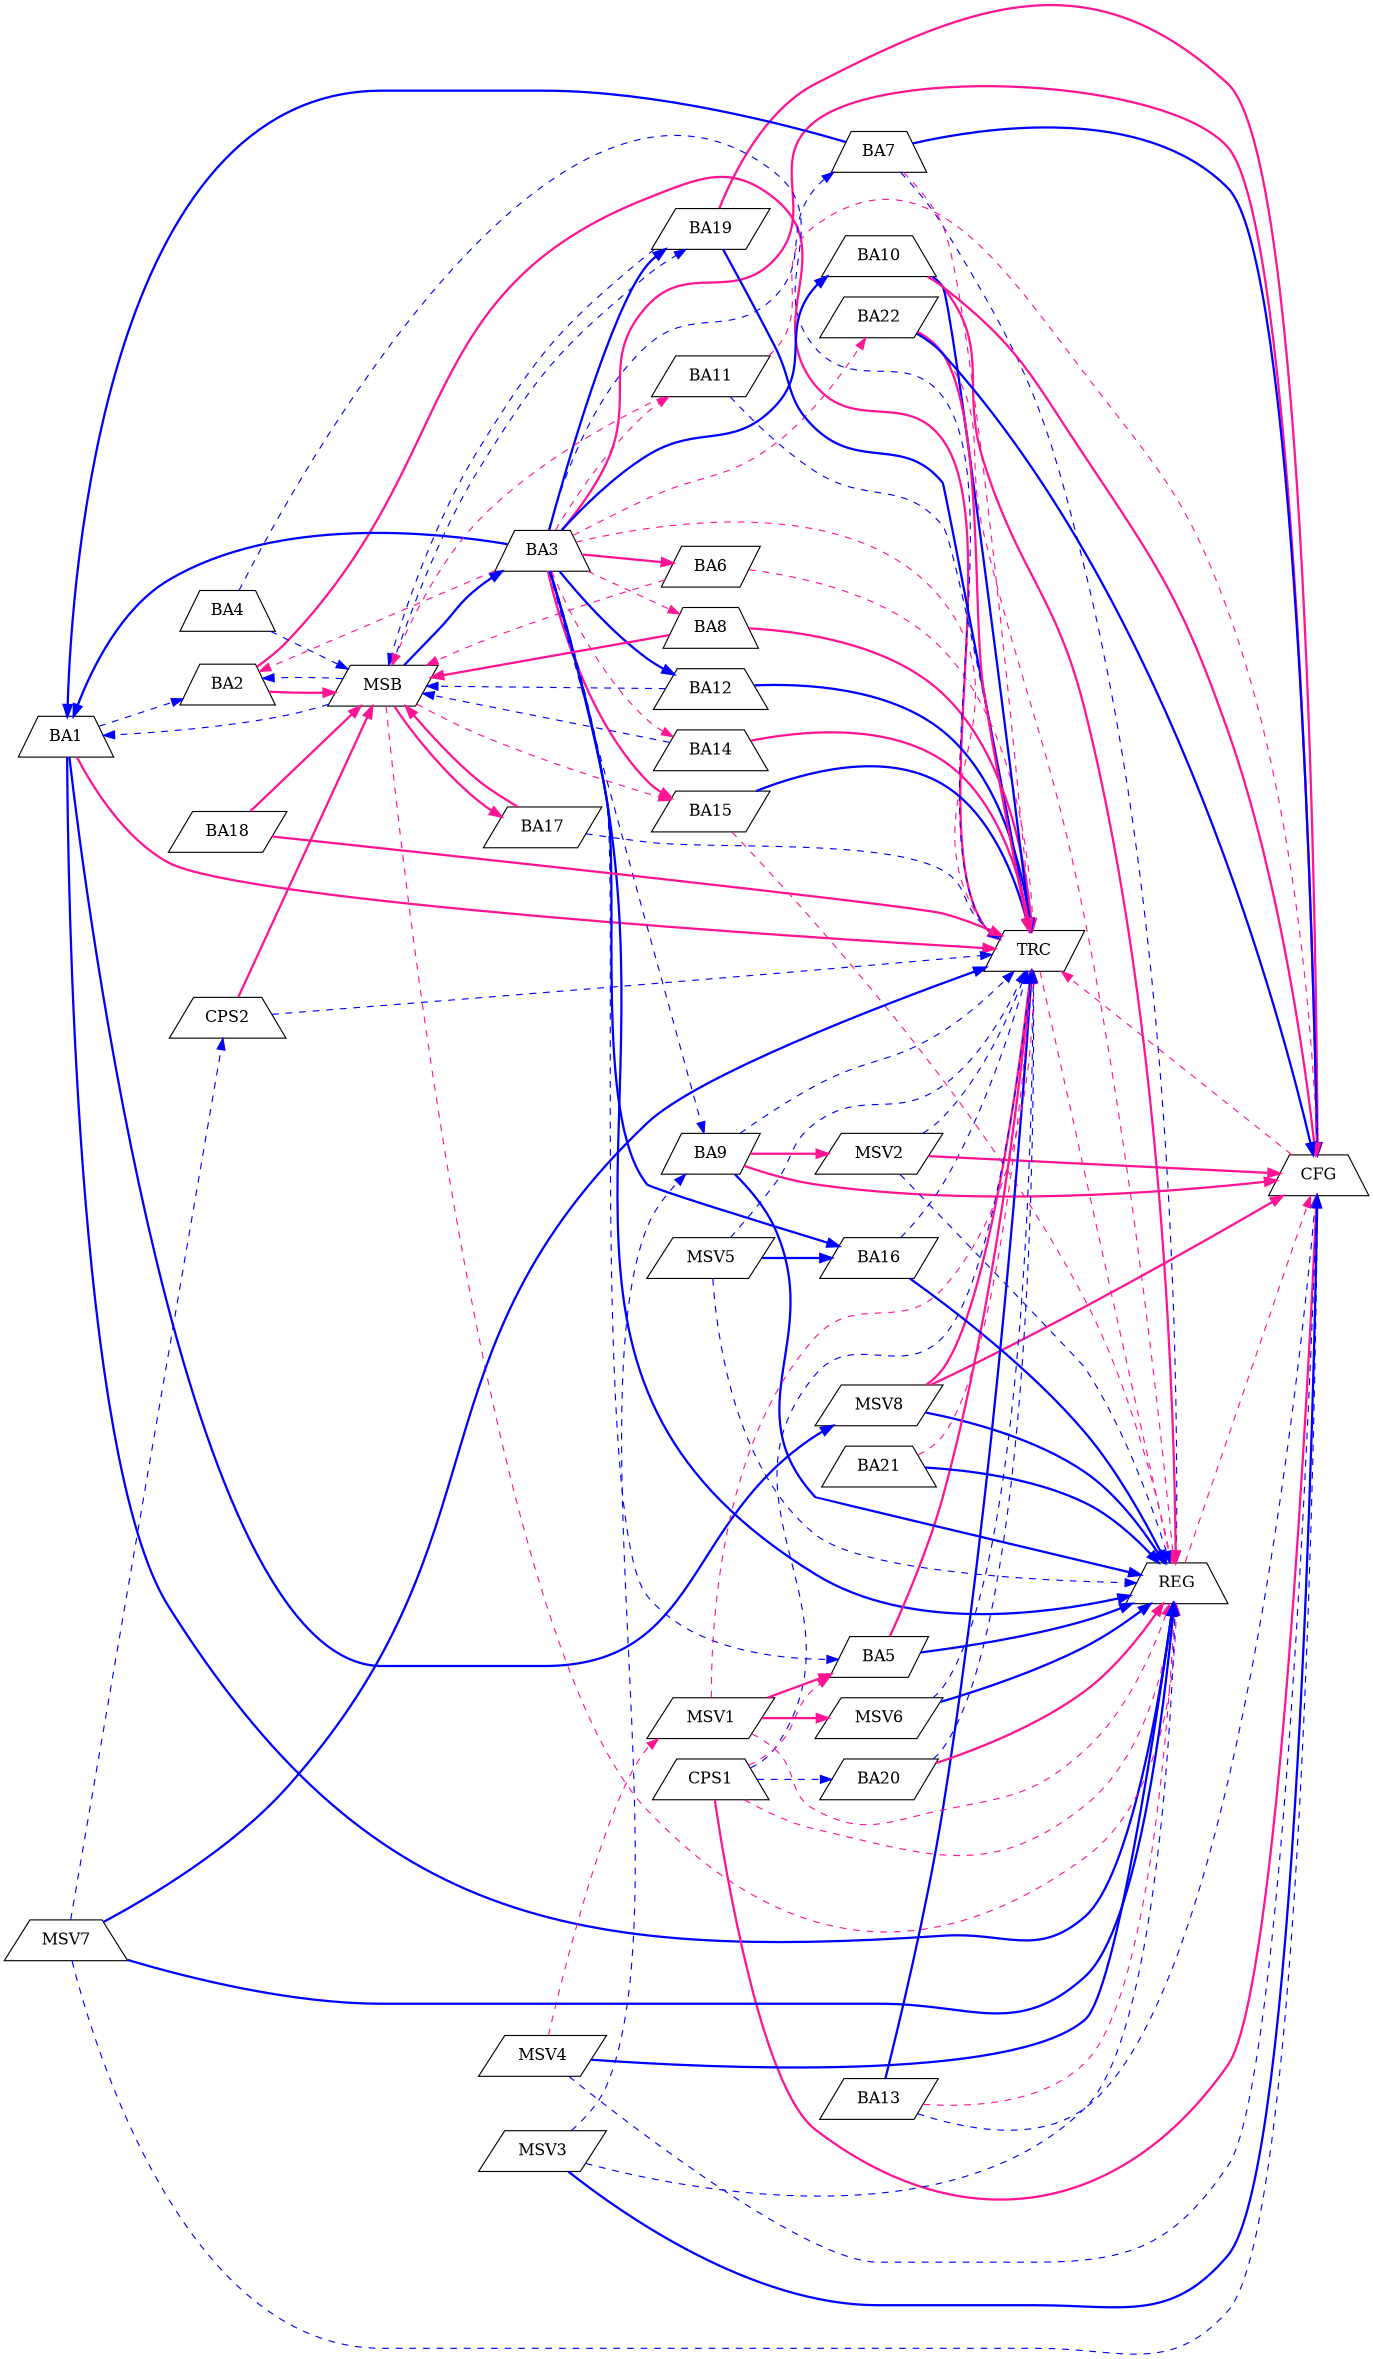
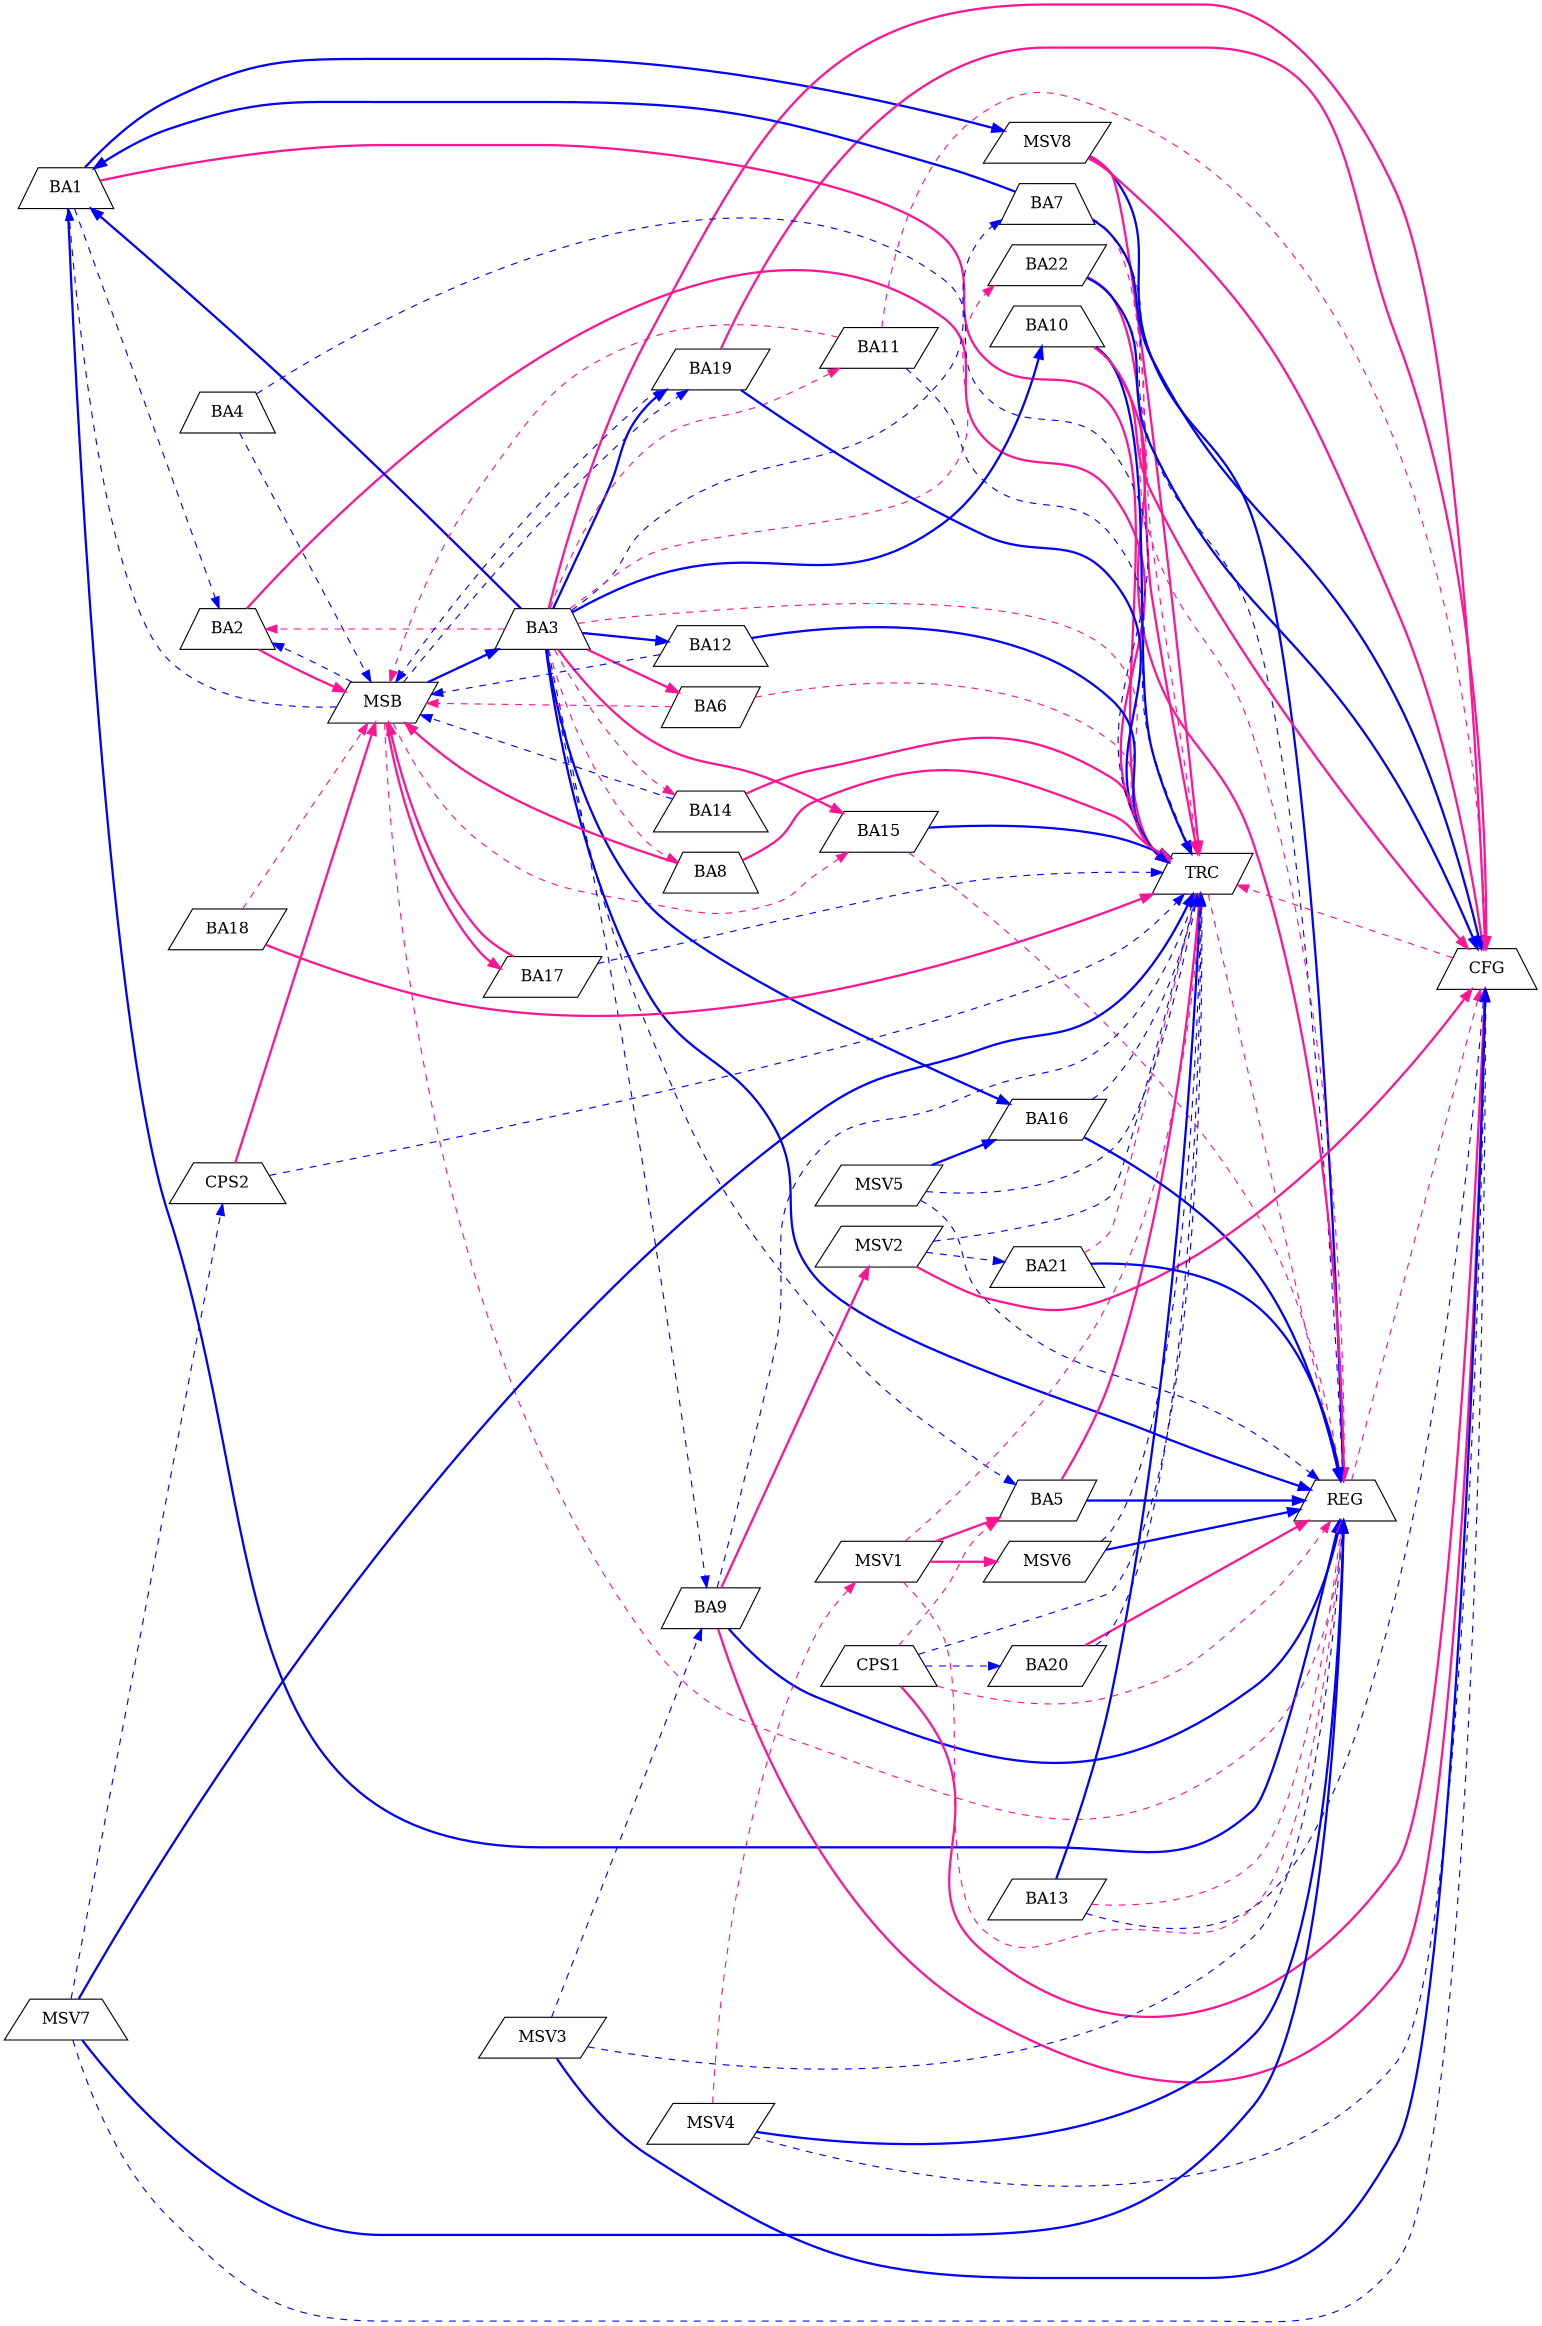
edge "BA18" -> "MSB": style bold -> dashed
edge "MSV2" -> "REG": now "MSV2" -> "BA21"
